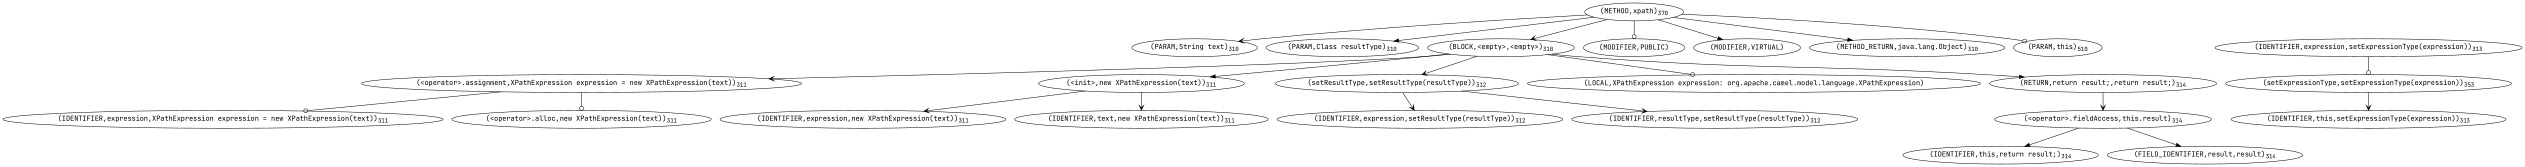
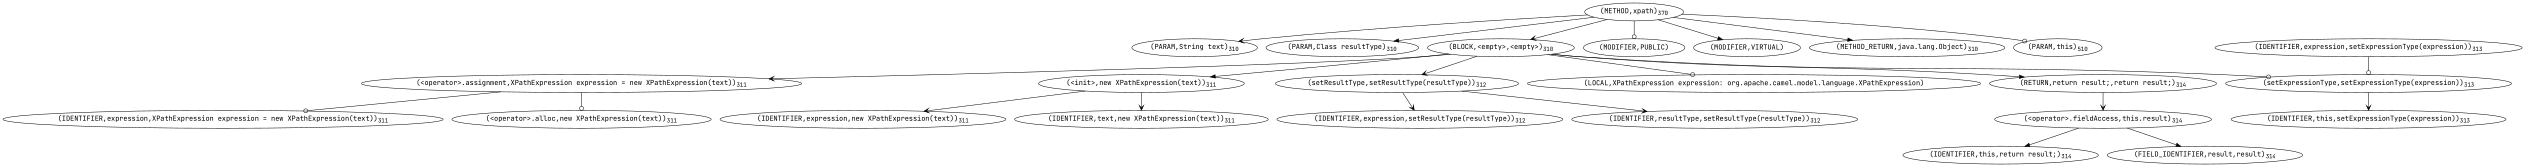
edge "(BLOCK,<empty>,<empty>)" -> "(setExpressionType,setExpressionType(expression))": added
node "(setExpressionType,setExpressionType(expression))": text "353" -> "313"
